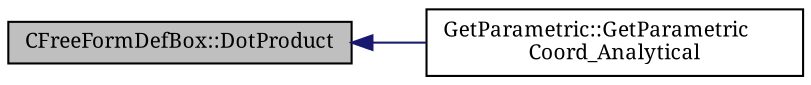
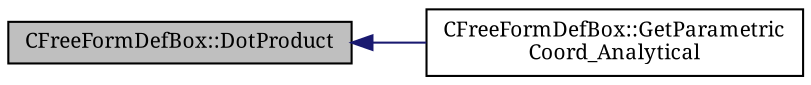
node "GetParametric::GetParametric Coord_Analytical": label "GetParametric::GetParametric Coord_Analytical" -> "CFreeFormDefBox::GetParametric Coord_Analytical"
